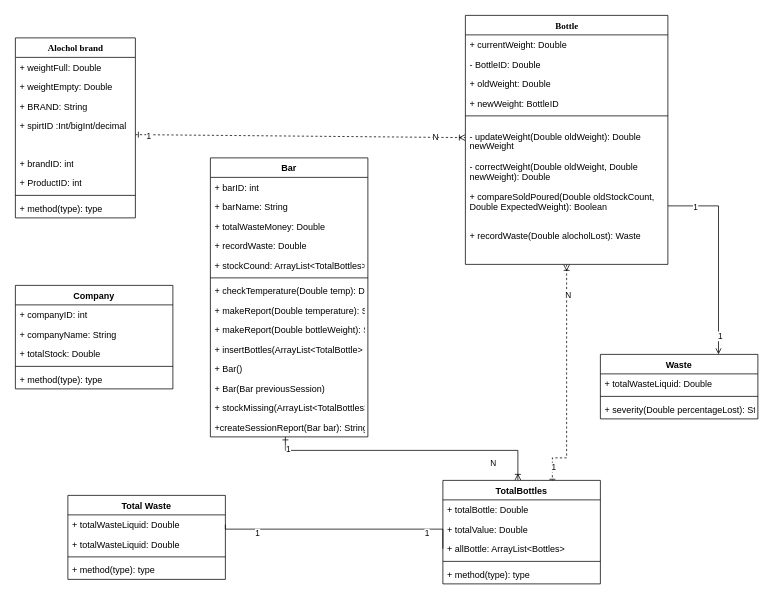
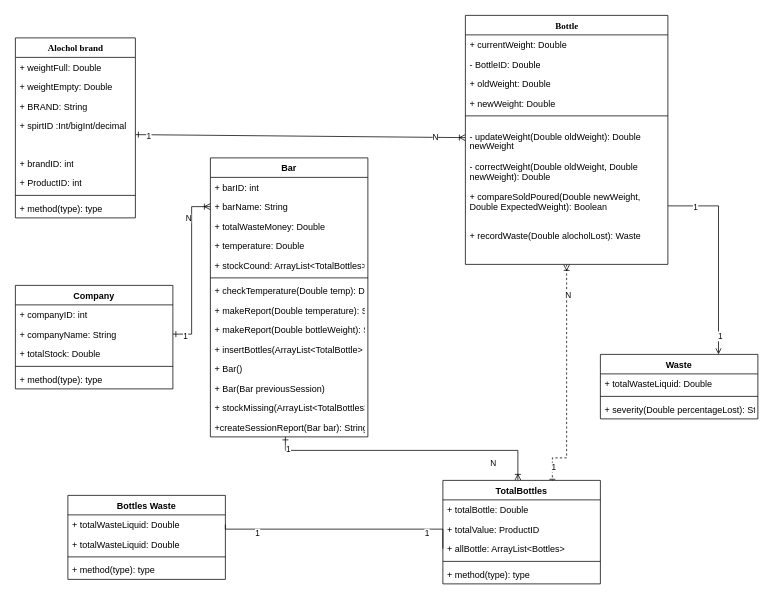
node "+ newWeight: BottleID": label "+ newWeight: BottleID" -> "+ newWeight: Double"
edge "+ spirtID :Int/bigInt/decimal" -- "- updateWeight(Double oldWeight): Double newWeight": style dashed -> solid
node "+ compareSoldPoured(Double oldStockCount, Double ExpectedWeight): Boolean": label "+ compareSoldPoured(Double oldStockCount, Double ExpectedWeight): Boolean" -> "+ compareSoldPoured(Double newWeight, Double ExpectedWeight): Boolean"
node "+ recordWaste: Double": label "+ recordWaste: Double" -> "+ temperature: Double"
edge "+ barName: String" -- "+ companyName: String": added, labels "N", "1"
node "Total Waste": label "Total Waste" -> "Bottles Waste"
node "+ totalValue: Double": label "+ totalValue: Double" -> "+ totalValue: ProductID"
